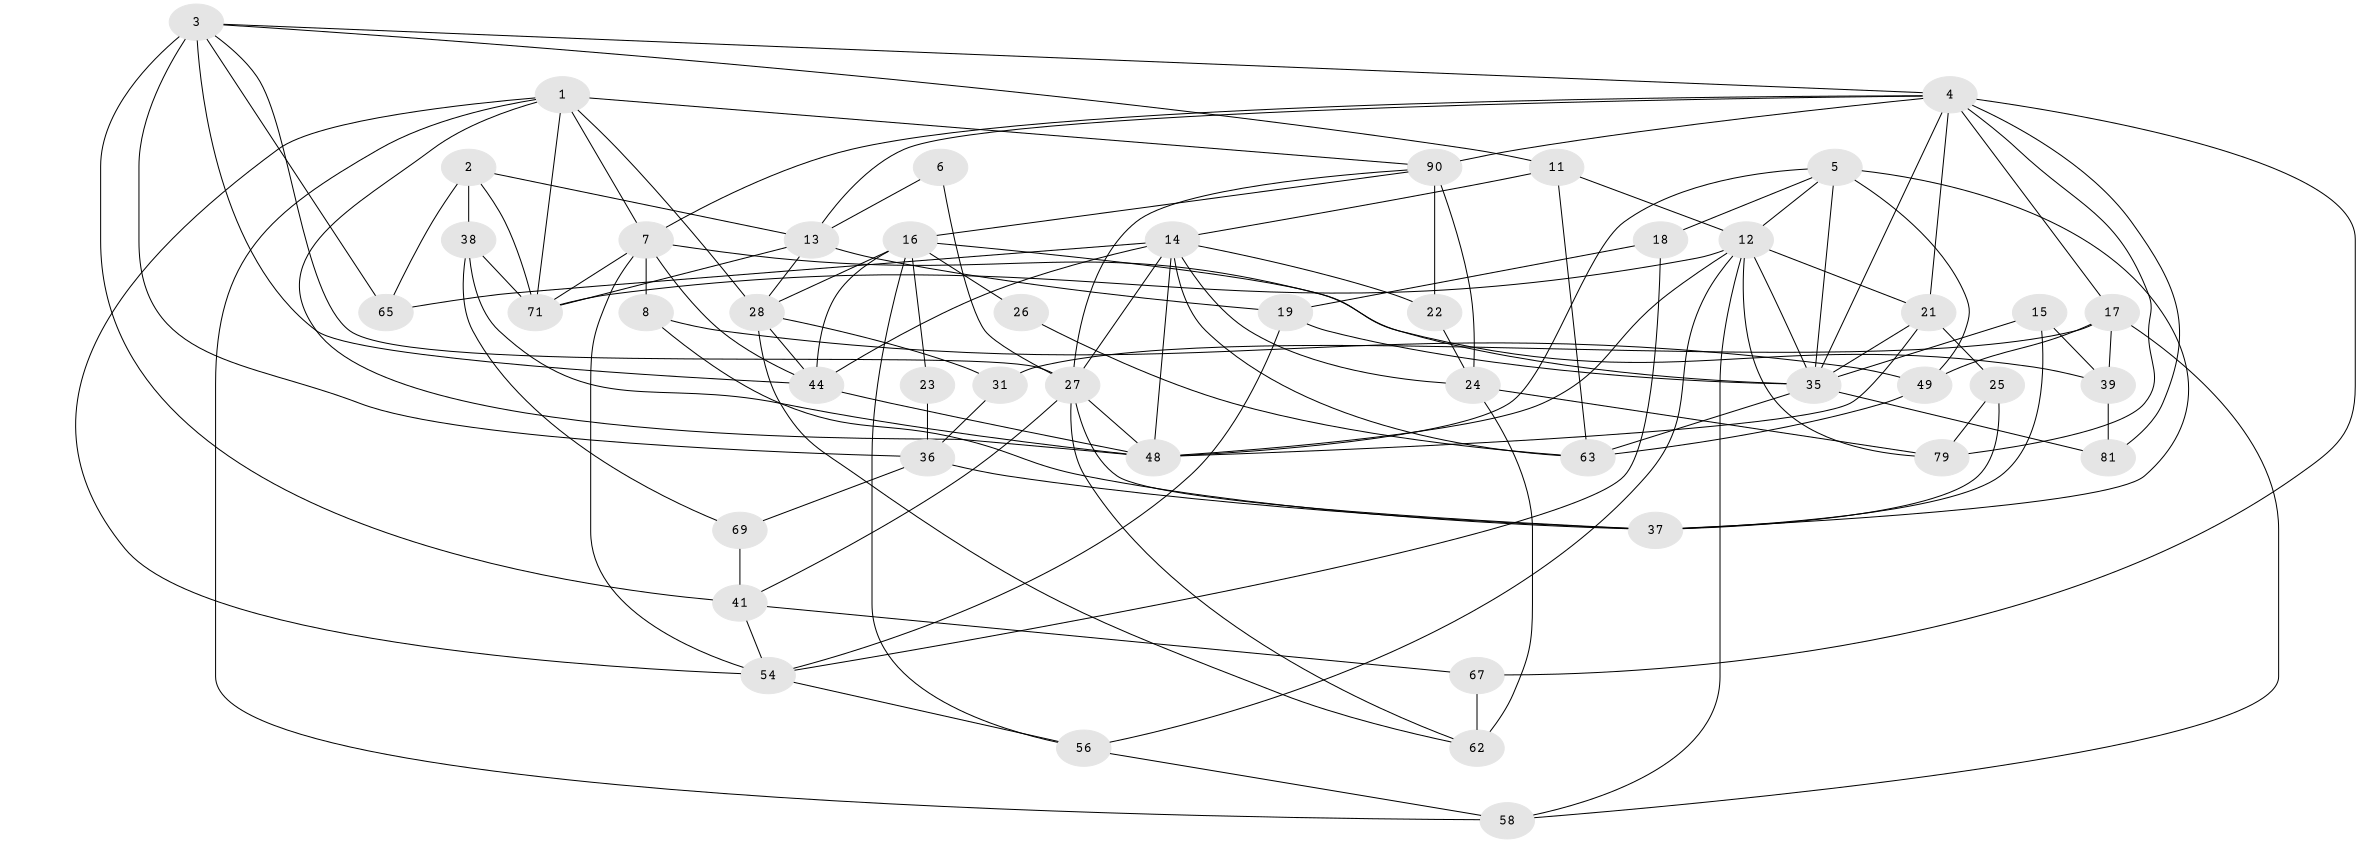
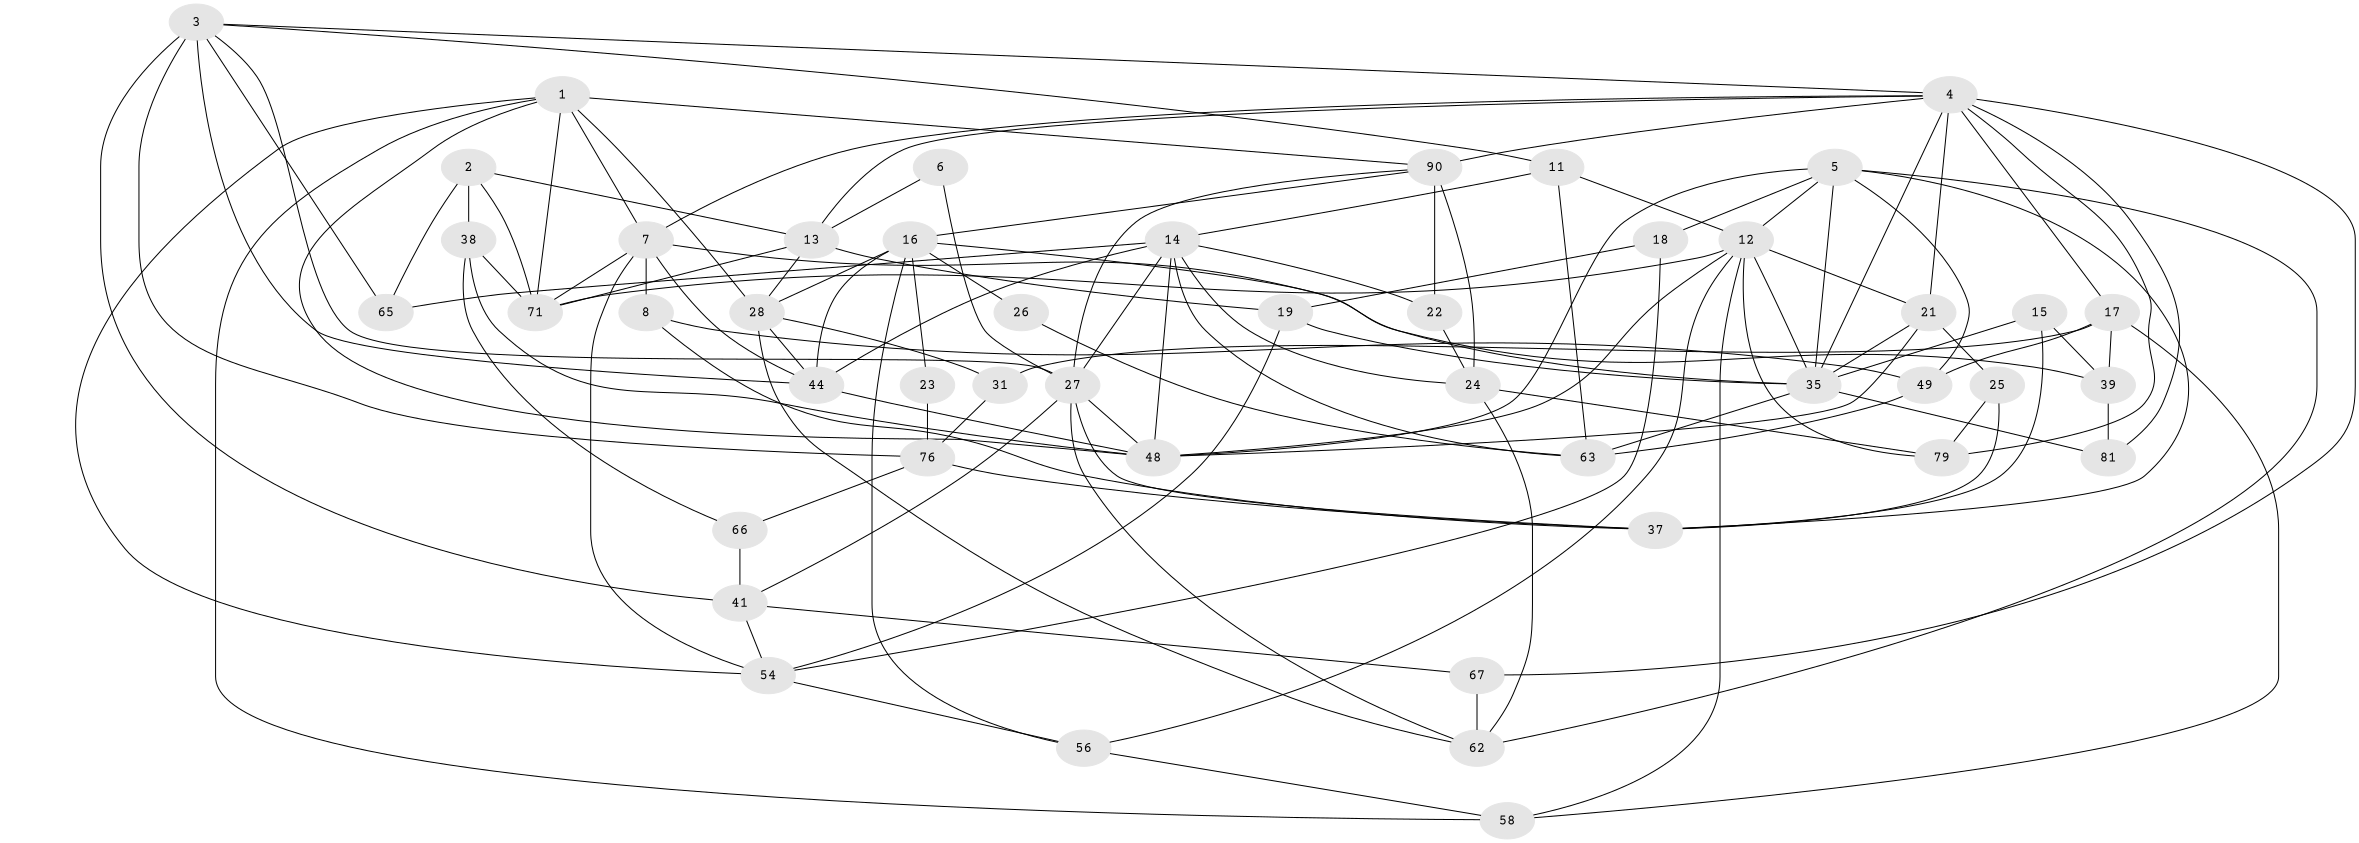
node "36": label "36" -> "76"
edge "5" -- "62": added
node "69": label "69" -> "66"
